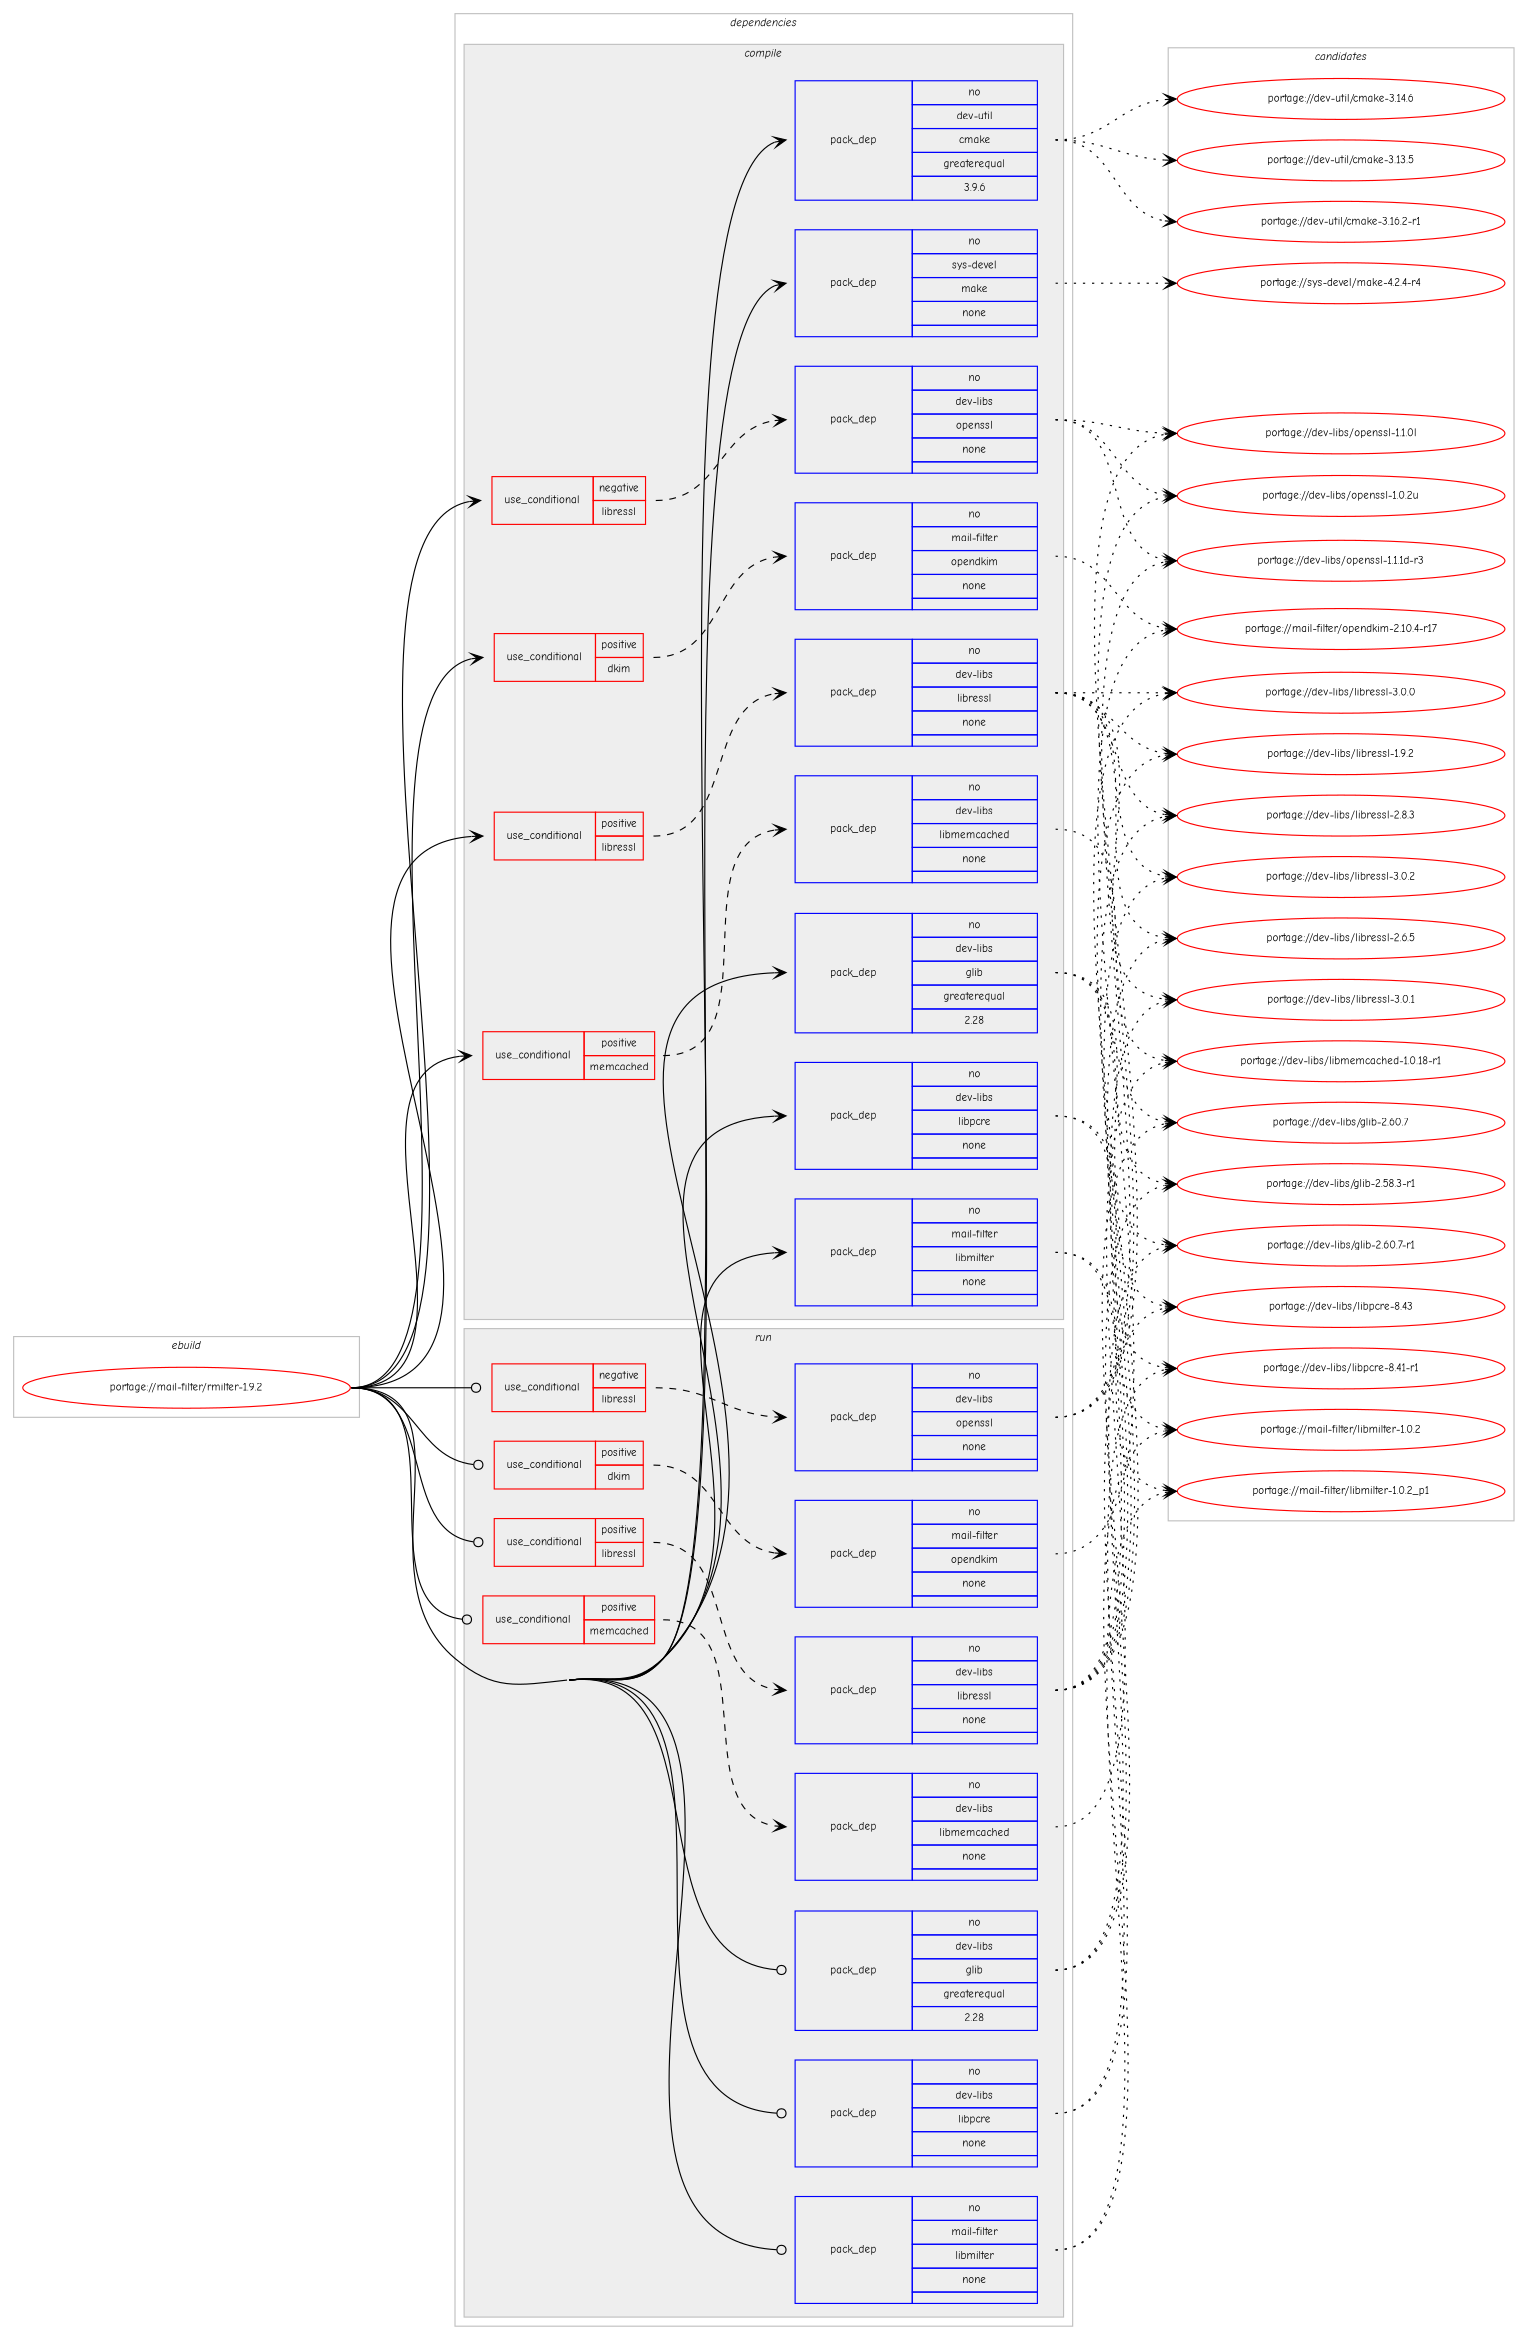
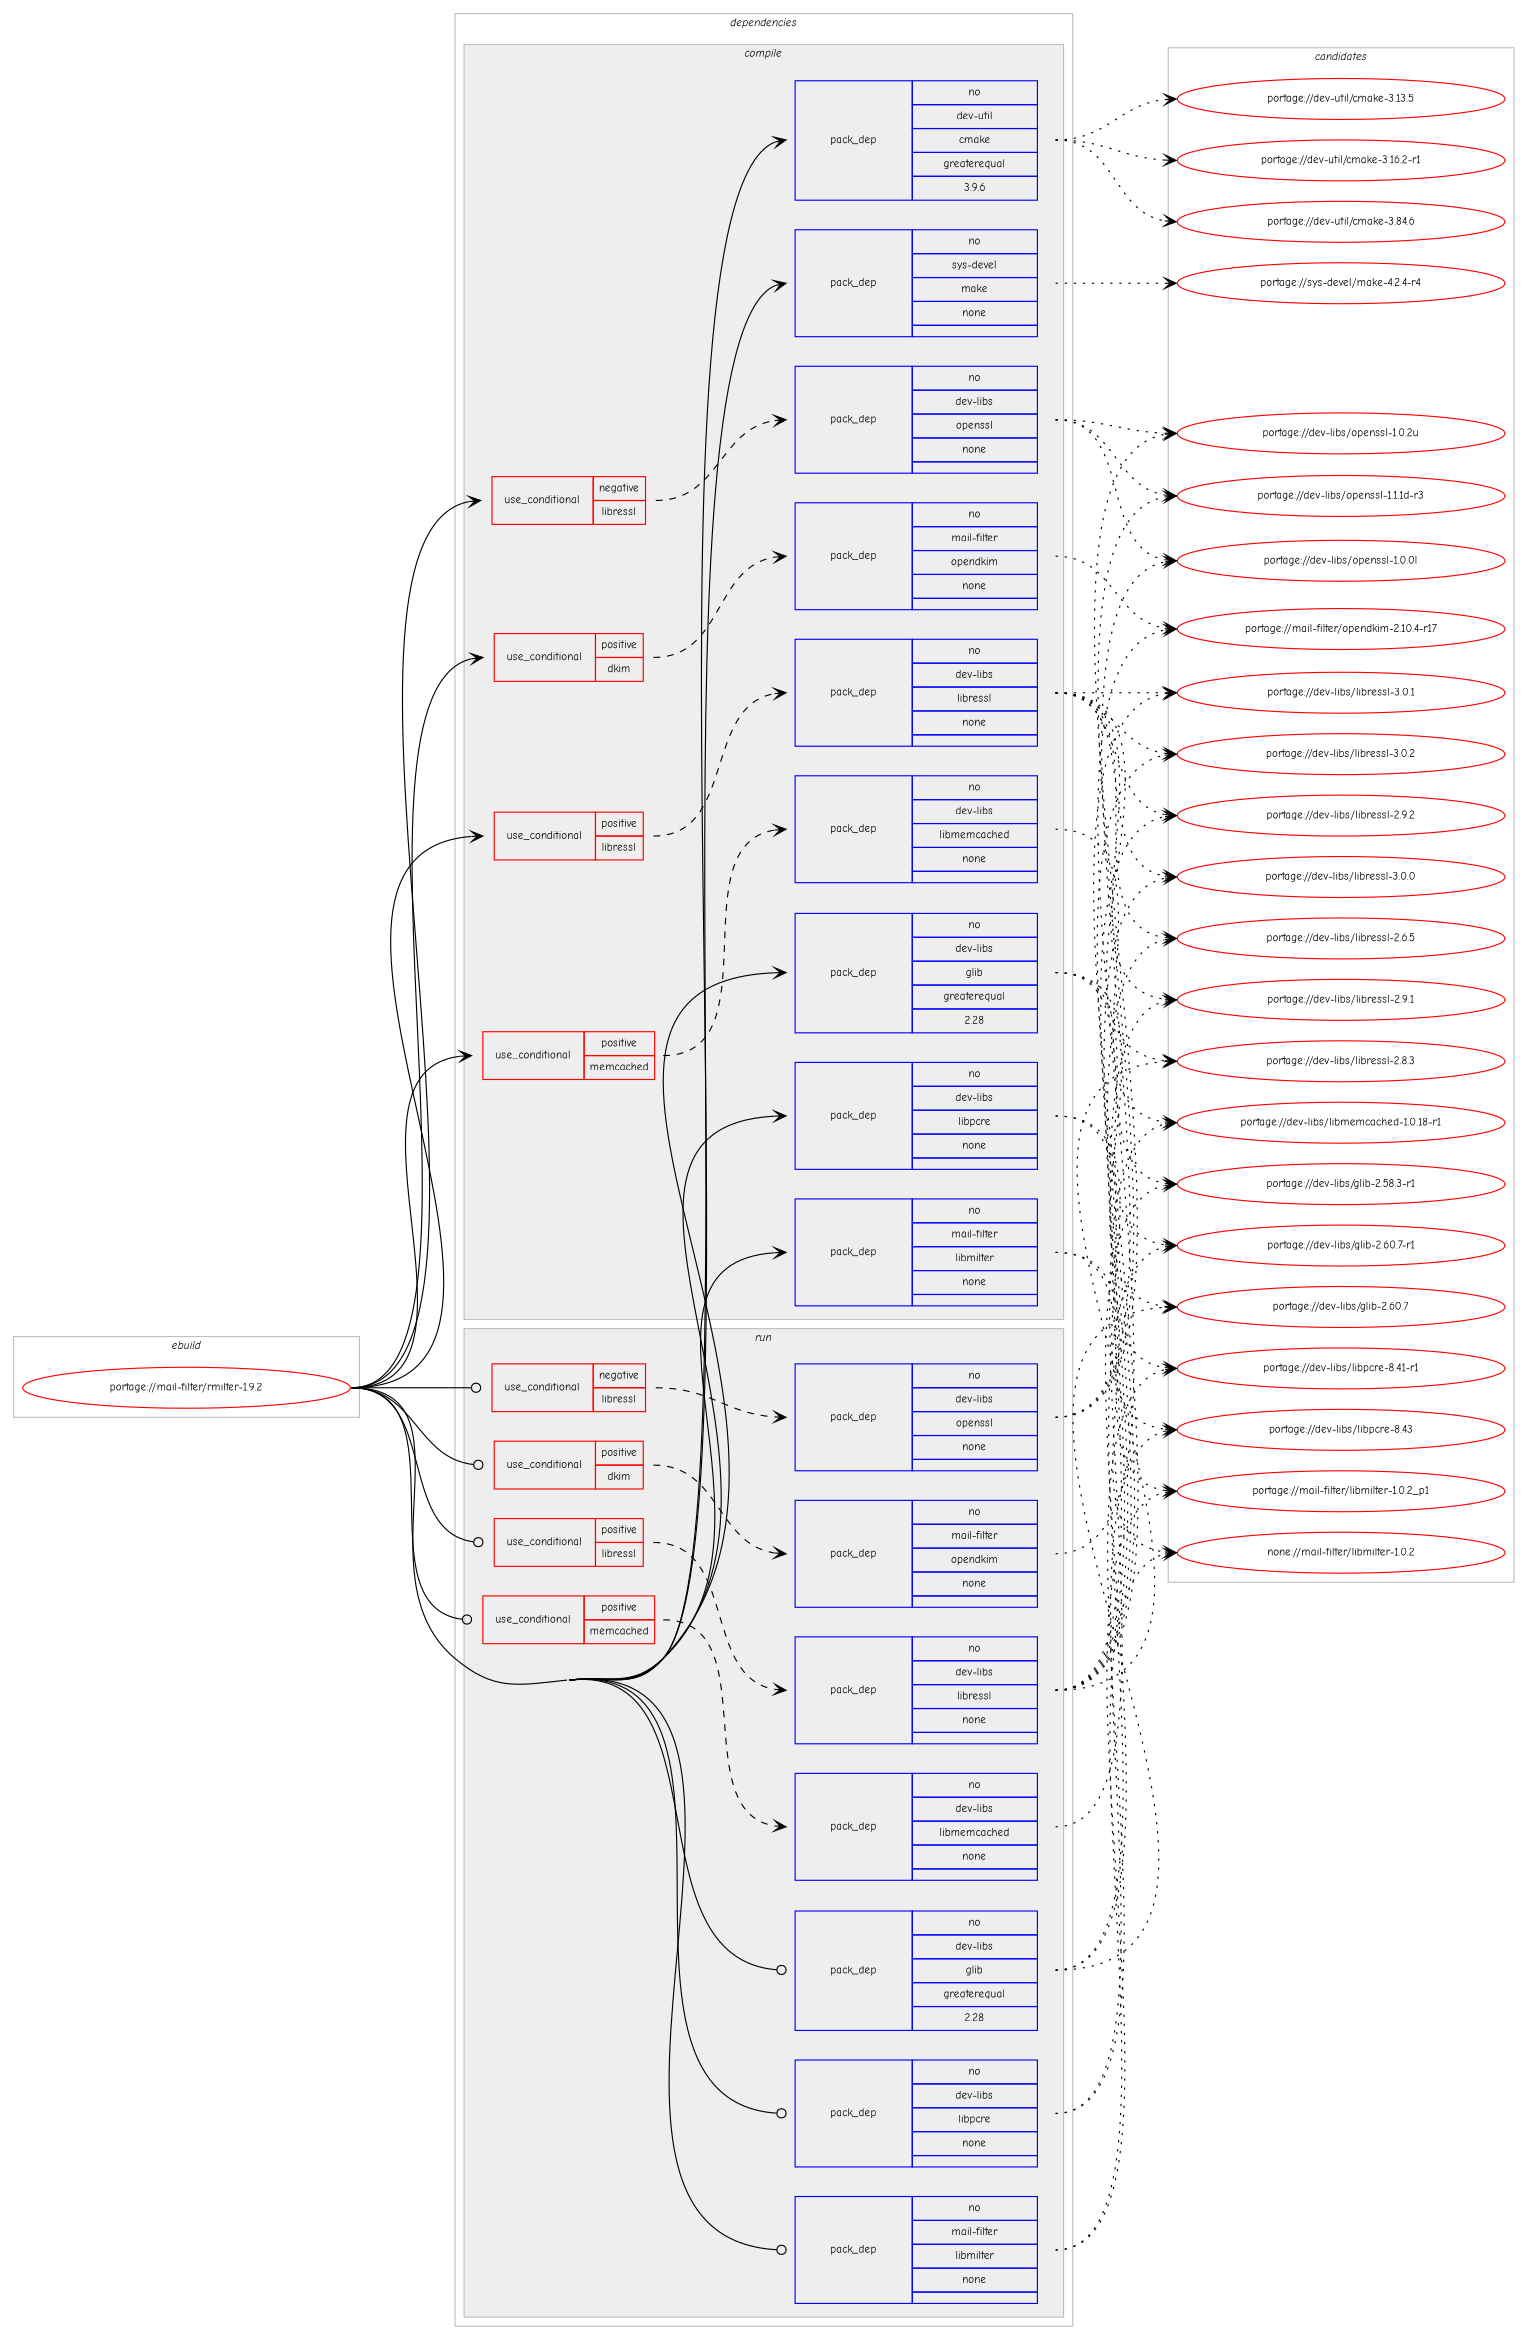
node "portage://dev-util/cmake-3.14.6": label "portage://dev-util/cmake-3.14.6" -> "portage://dev-util/cmake-3.84.6"
node "portage://dev-libs/openssl-1.1.0l": label "portage://dev-libs/openssl-1.1.0l" -> "portage://dev-libs/openssl-1.0.0l"
node "portage://dev-libs/libressl-1.9.2": label "portage://dev-libs/libressl-1.9.2" -> "portage://dev-libs/libressl-2.9.2"
node "portage://dev-libs/libressl-2.9.1": added
node "portage://mail-filter/libmilter-1.0.2": label "portage://mail-filter/libmilter-1.0.2" -> "none://mail-filter/libmilter-1.0.2"
